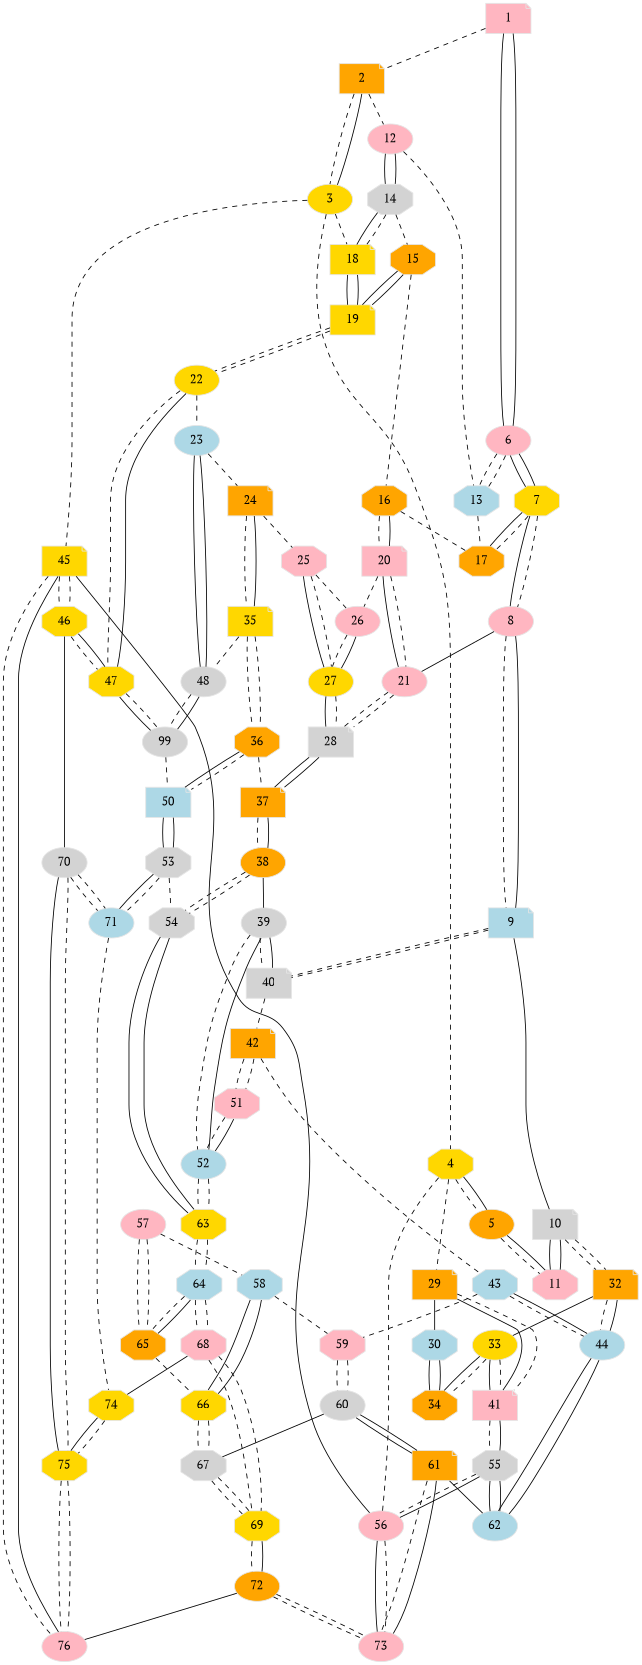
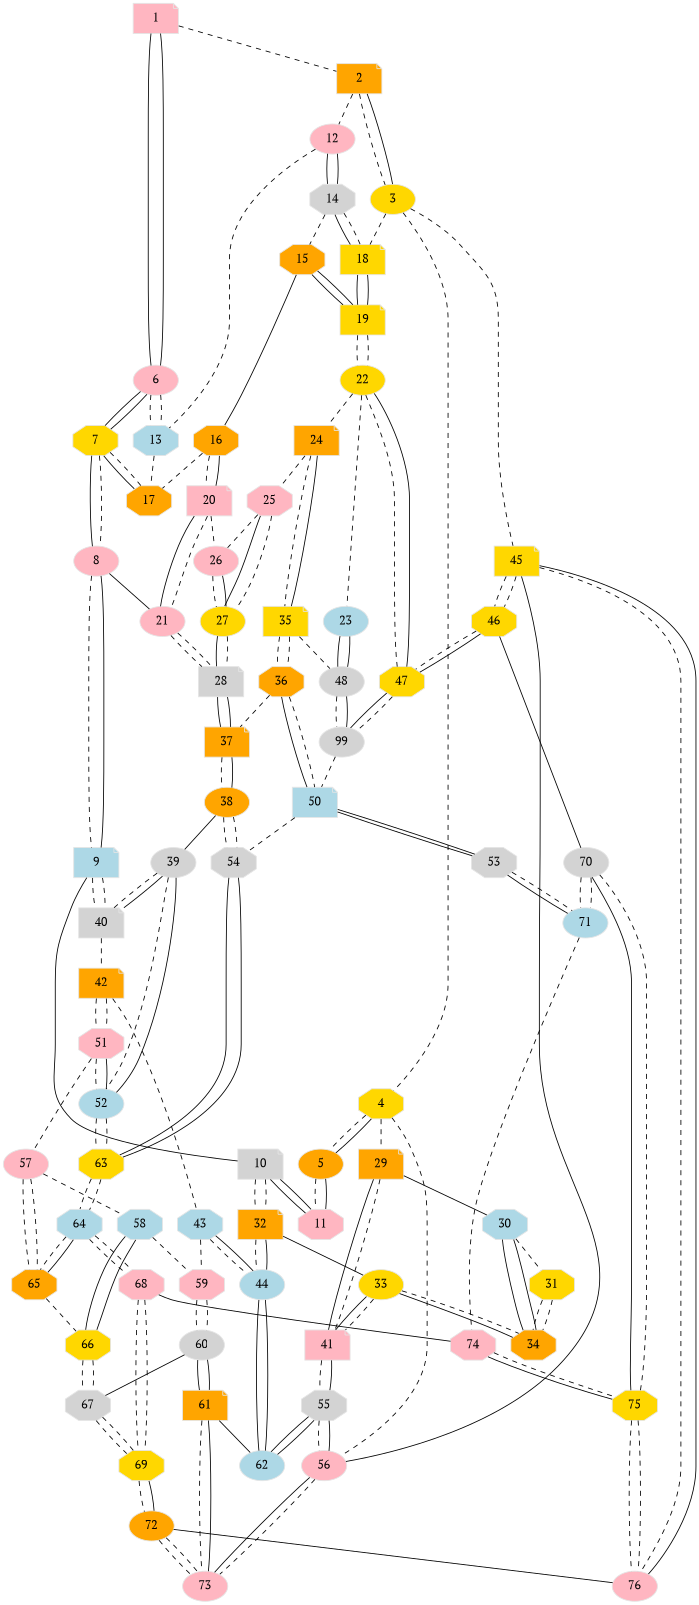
edge "15" -- "16": style dashed -> solid
edge "23" -- "24": now "22" -- "24"
edge "53" -- "54": now "50" -- "54"
edge "51" -- "57": added
node "31": added
node "74": fillcolor gold -> lightpink
